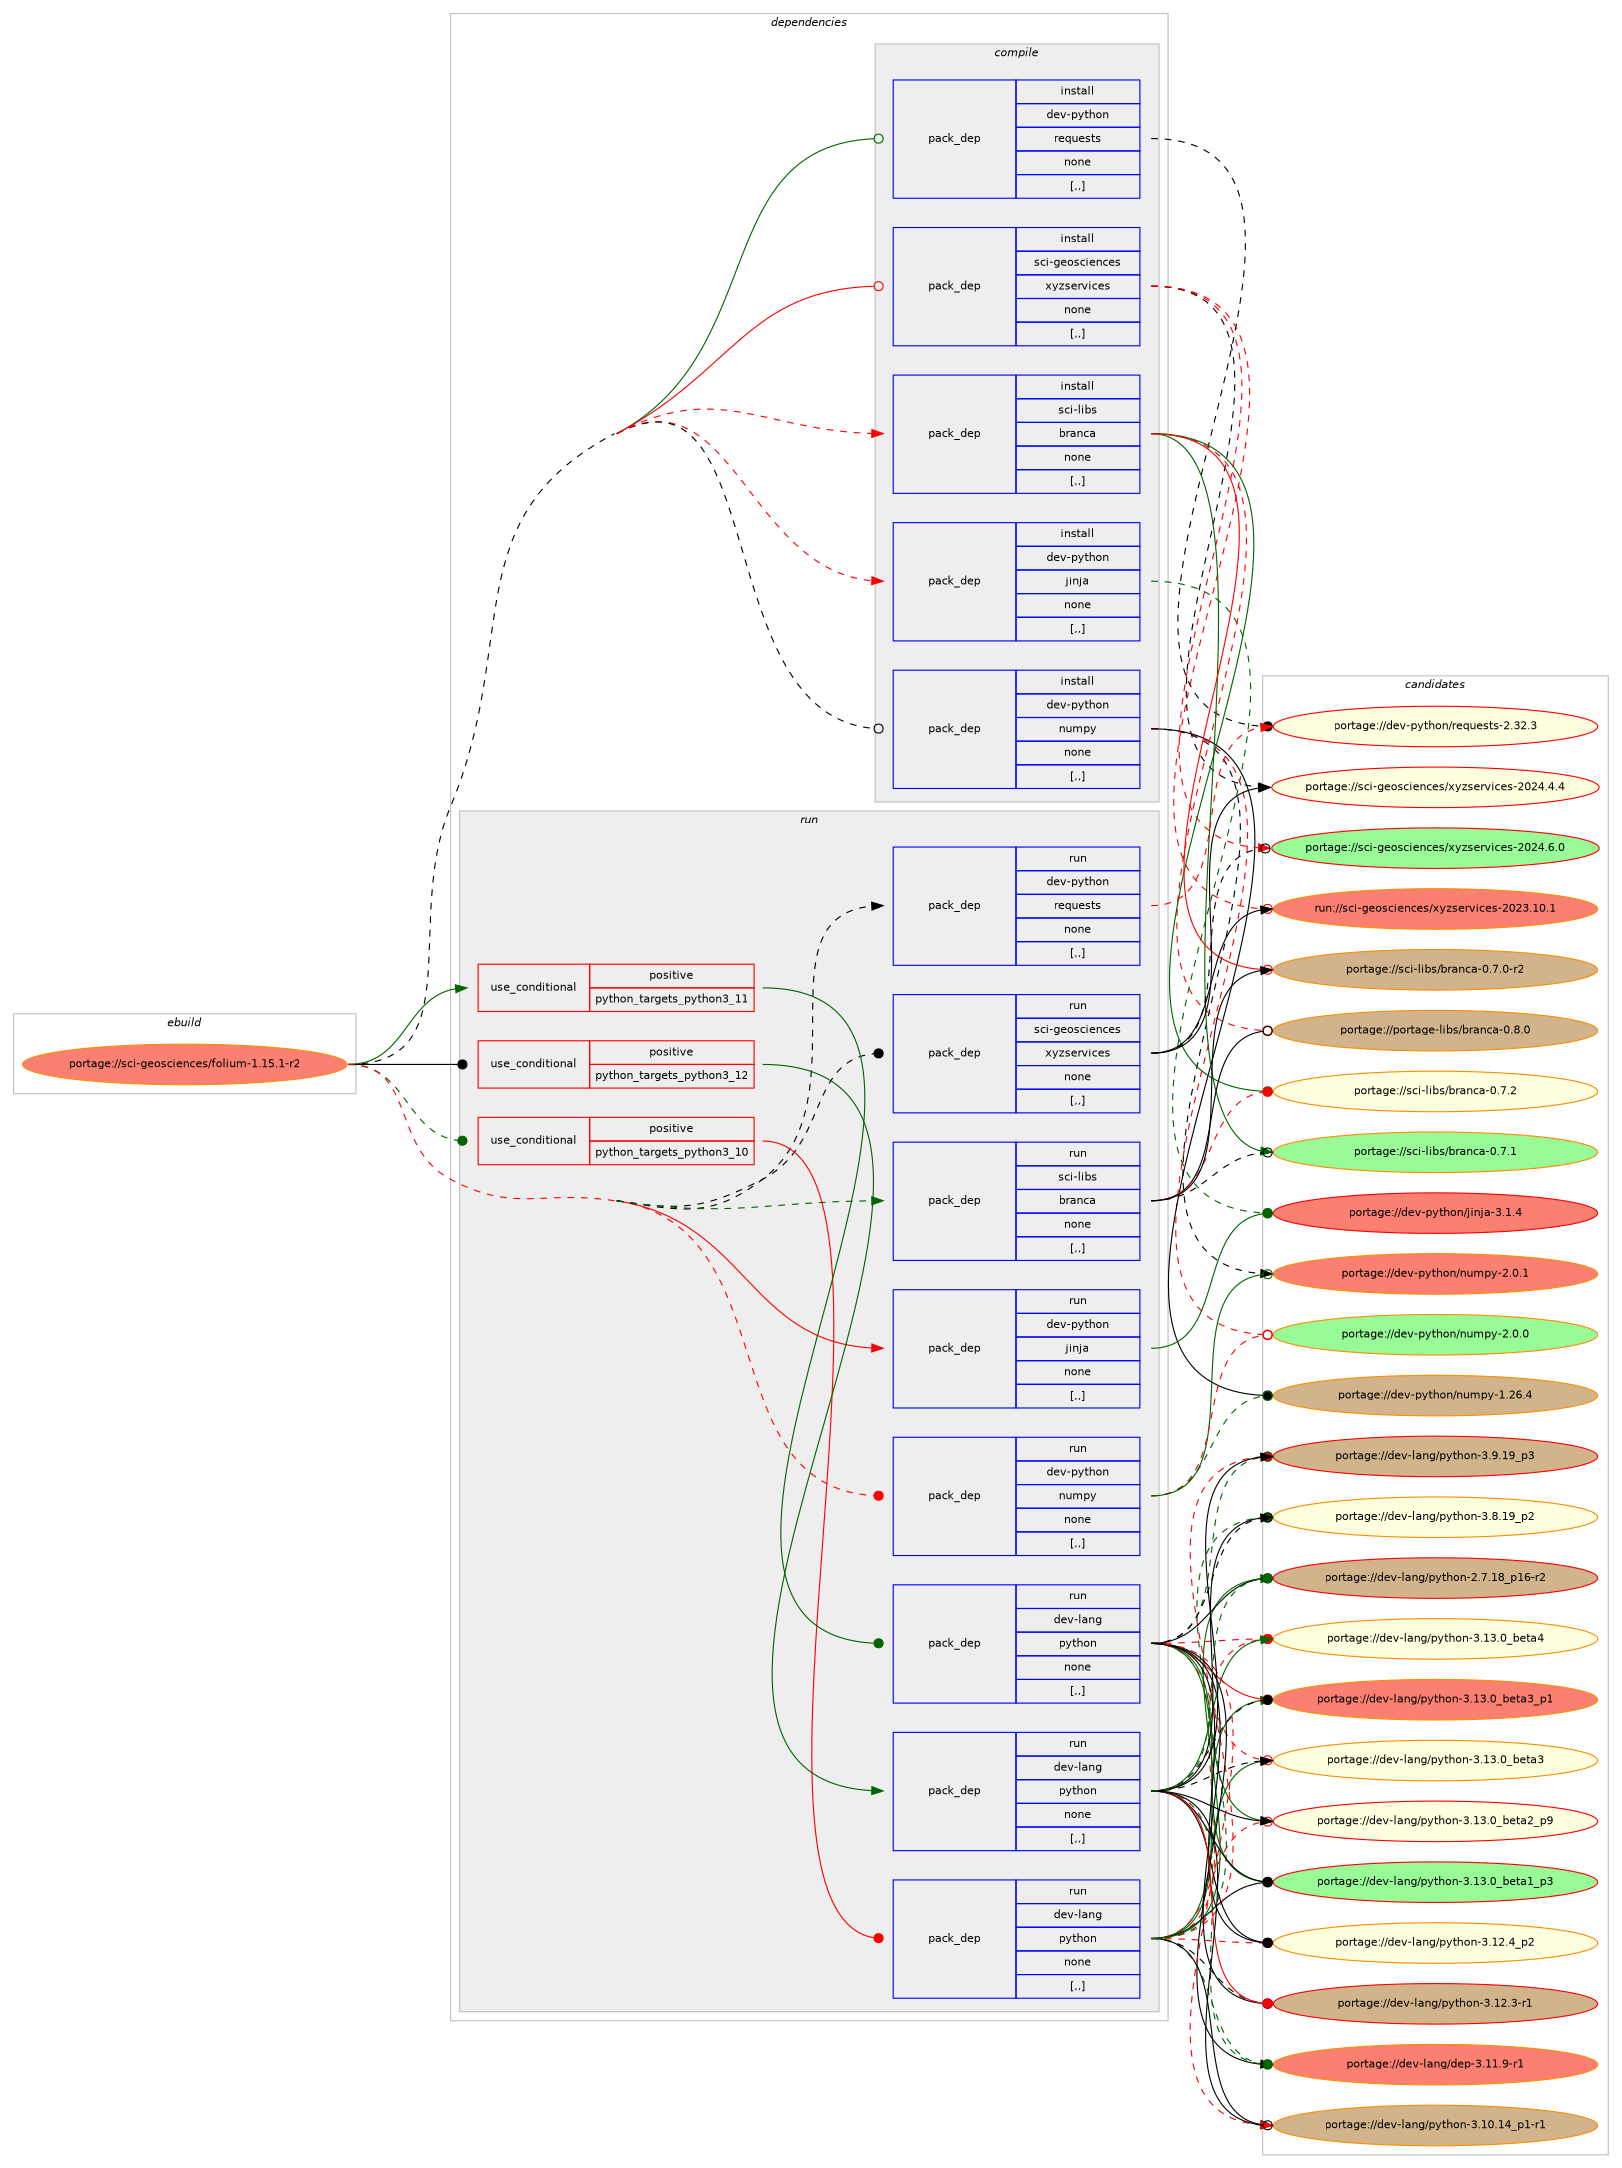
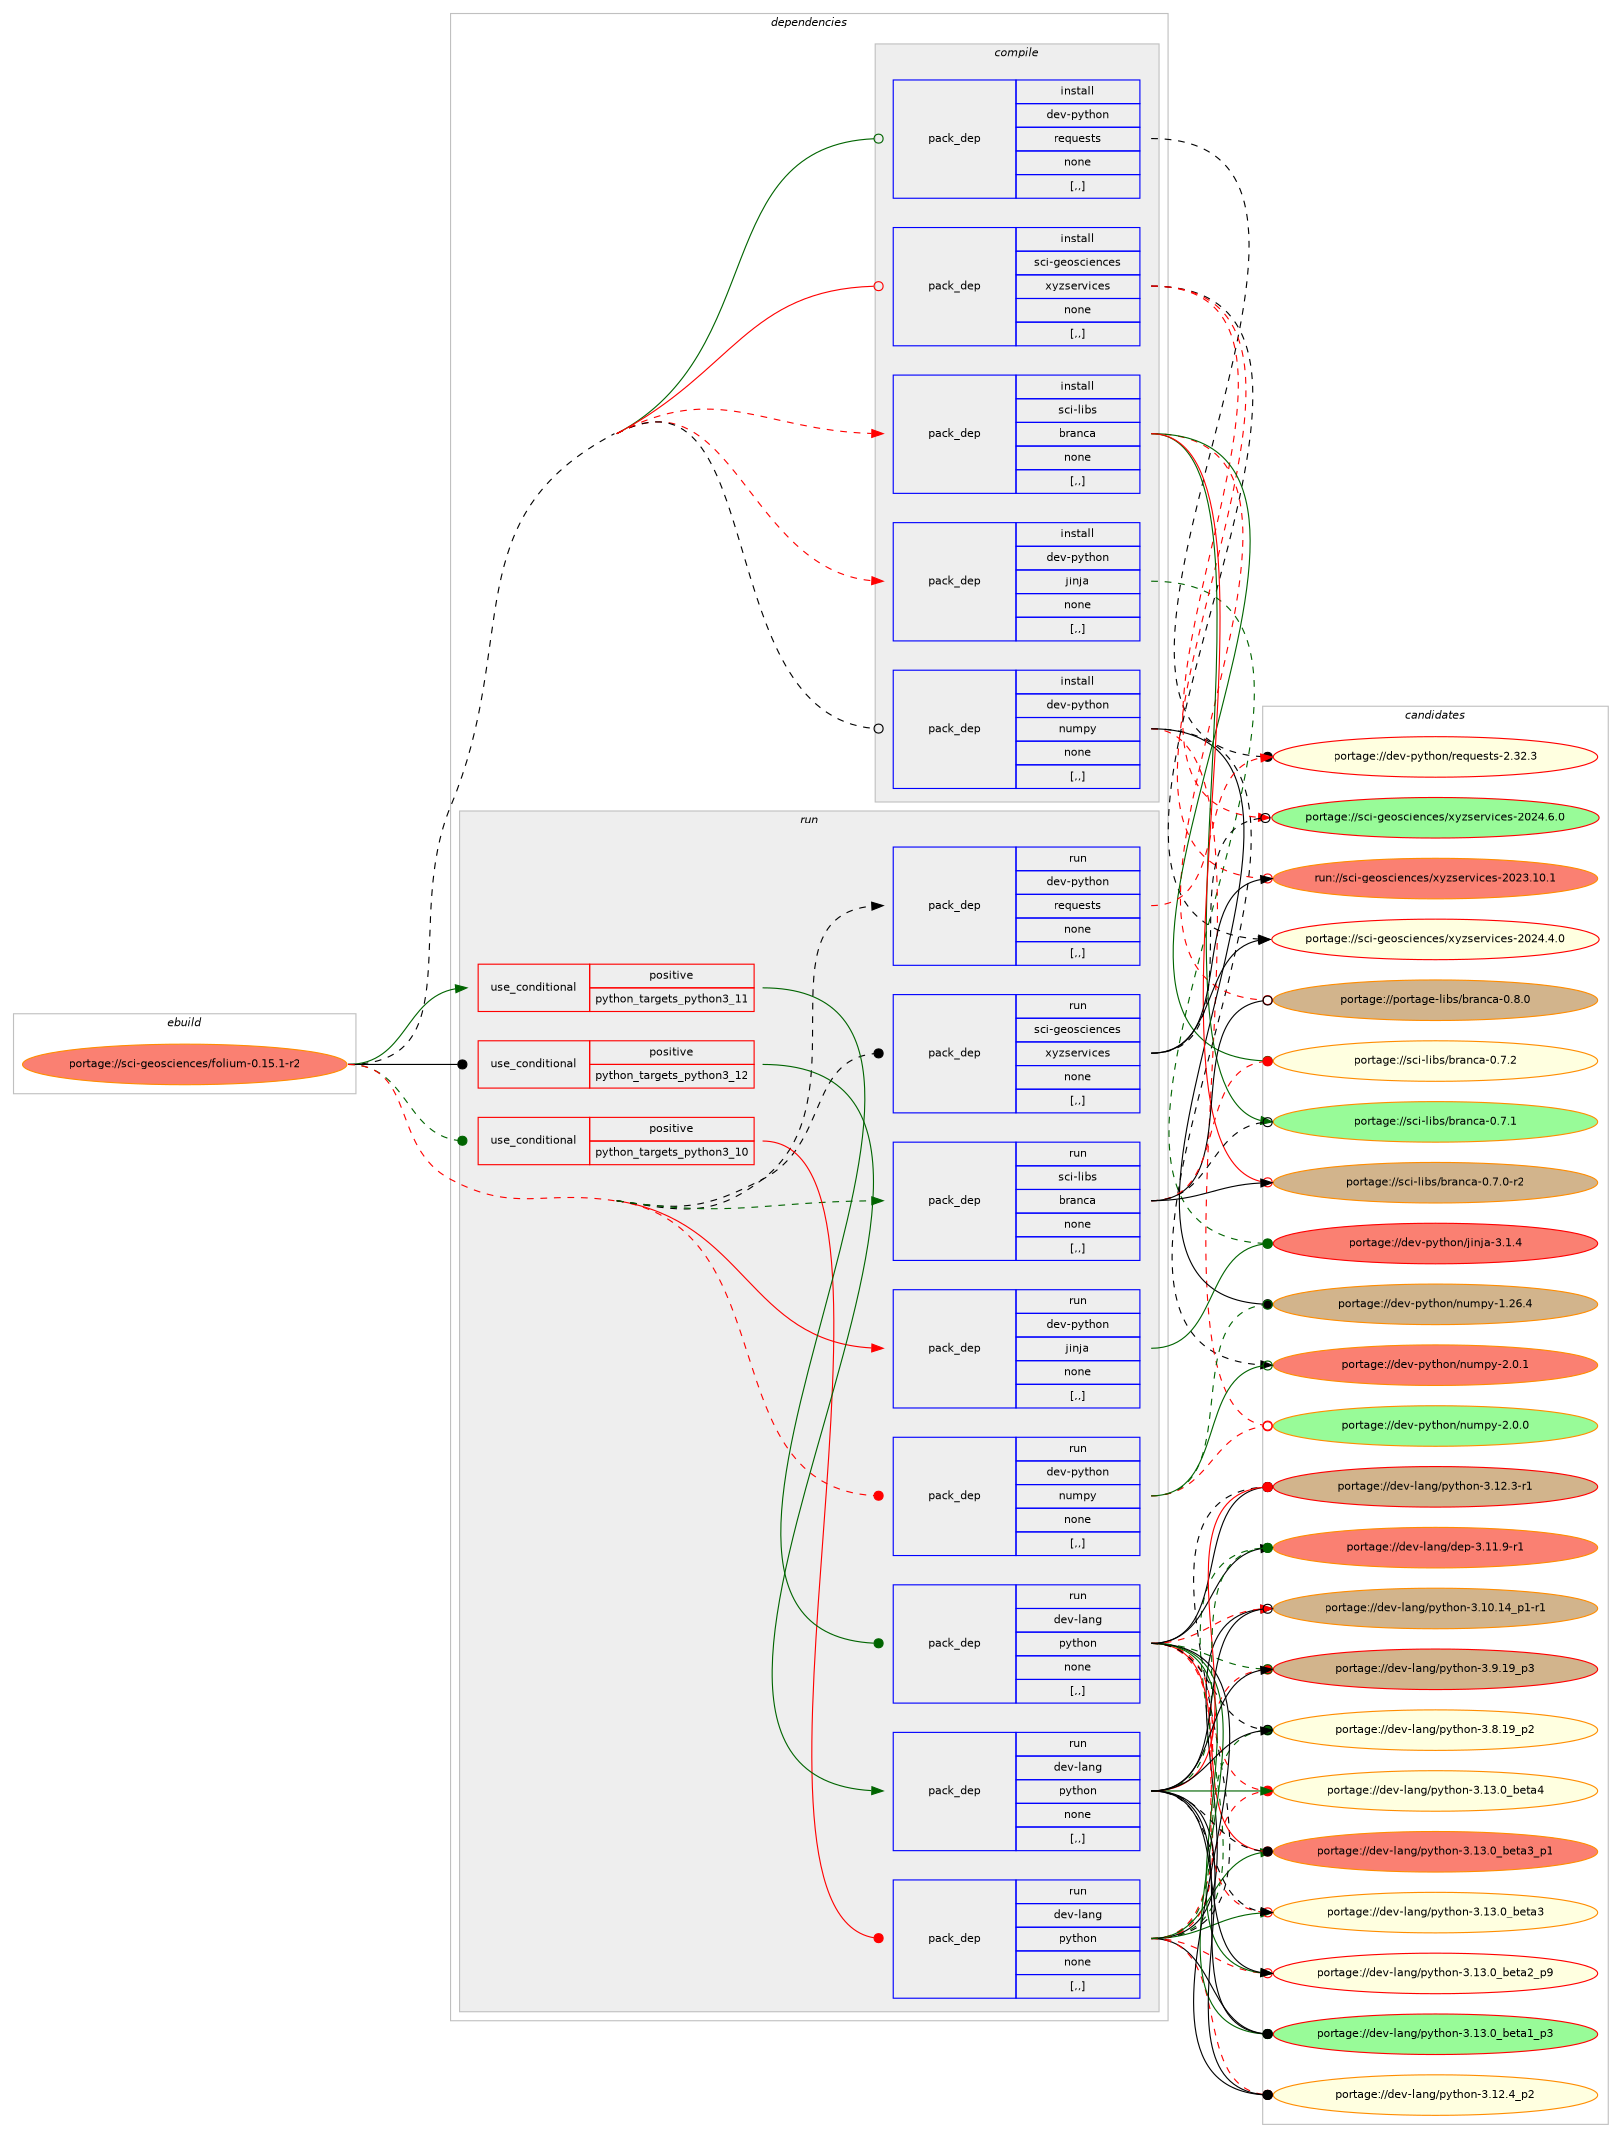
node "portage://sci-geosciences/xyzservices-2024.4.4": label "portage://sci-geosciences/xyzservices-2024.4.4" -> "portage://sci-geosciences/xyzservices-2024.4.0"
node "portage://sci-geosciences/folium-1.15.1-r2": label "portage://sci-geosciences/folium-1.15.1-r2" -> "portage://sci-geosciences/folium-0.15.1-r2"
node "portage://dev-lang/python-2.7.18_p16-r2": removed
